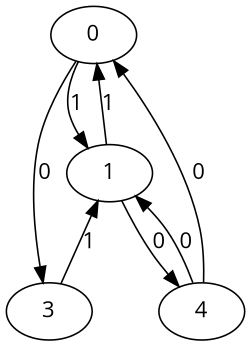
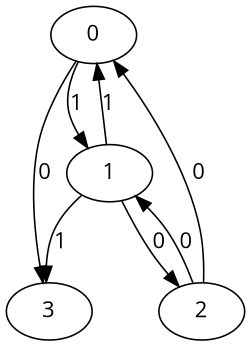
edge "3" -> "1": reversed
node "4": label "4" -> "2"
